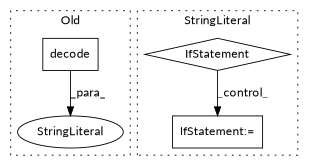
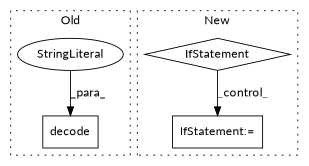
cluster "StringLiteral": label "StringLiteral" -> "New"
edge "decode" -> "StringLiteral": reversed
